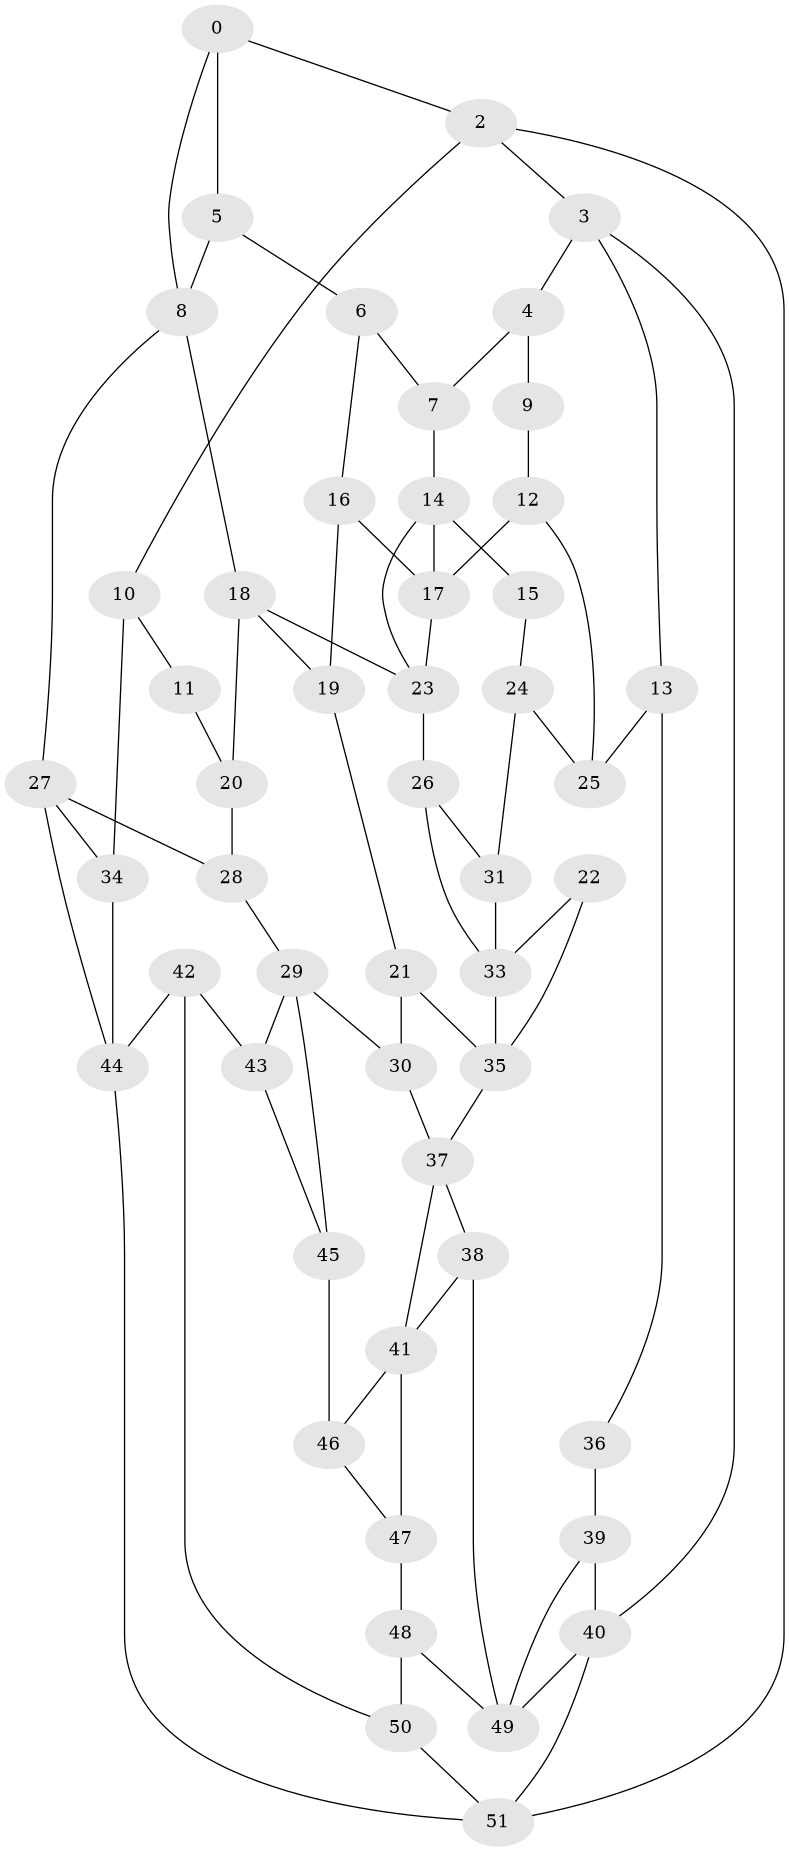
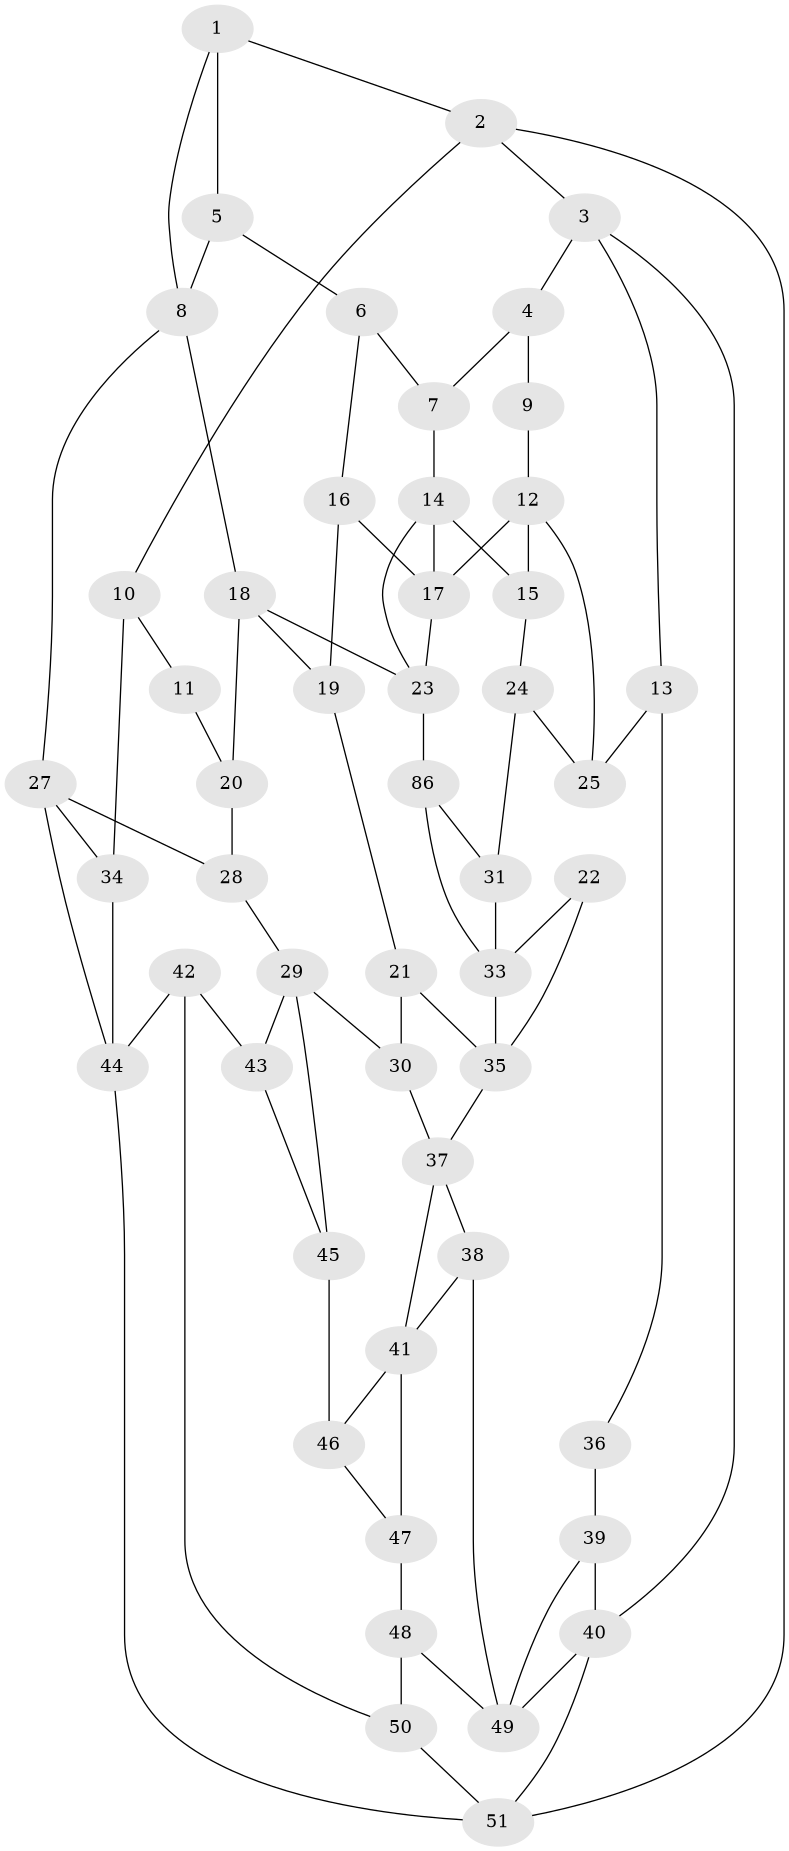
node "0": label "0" -> "1"
edge "12" -- "15": added
node "26": label "26" -> "86"
